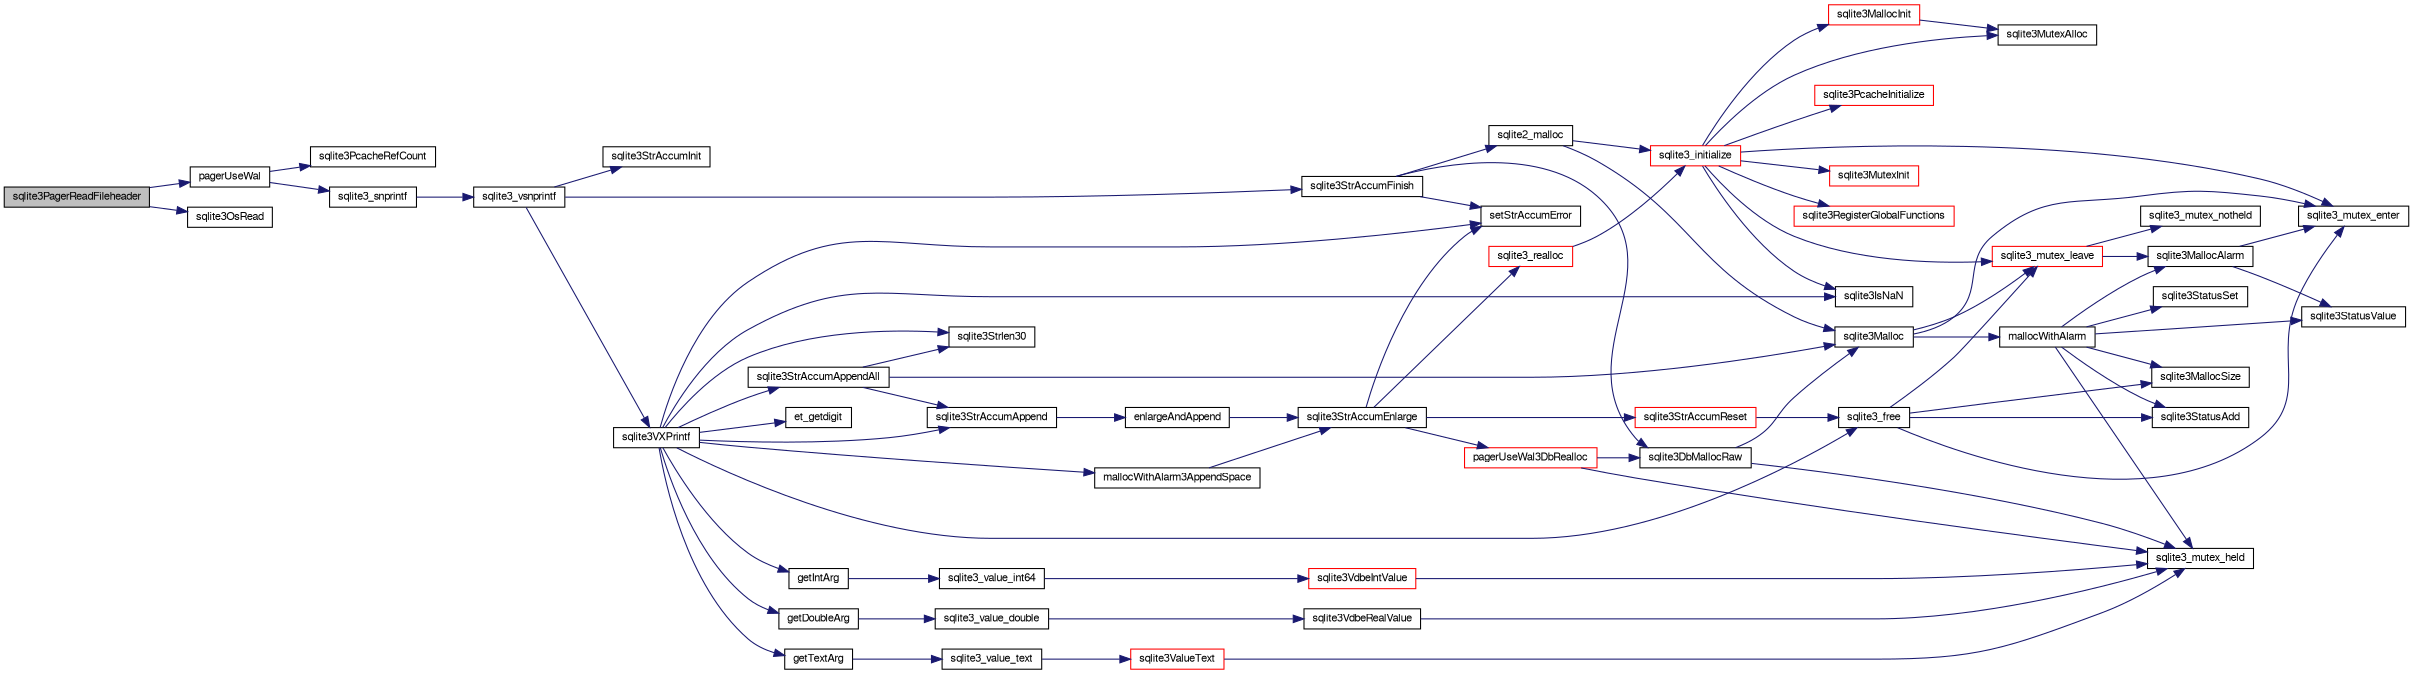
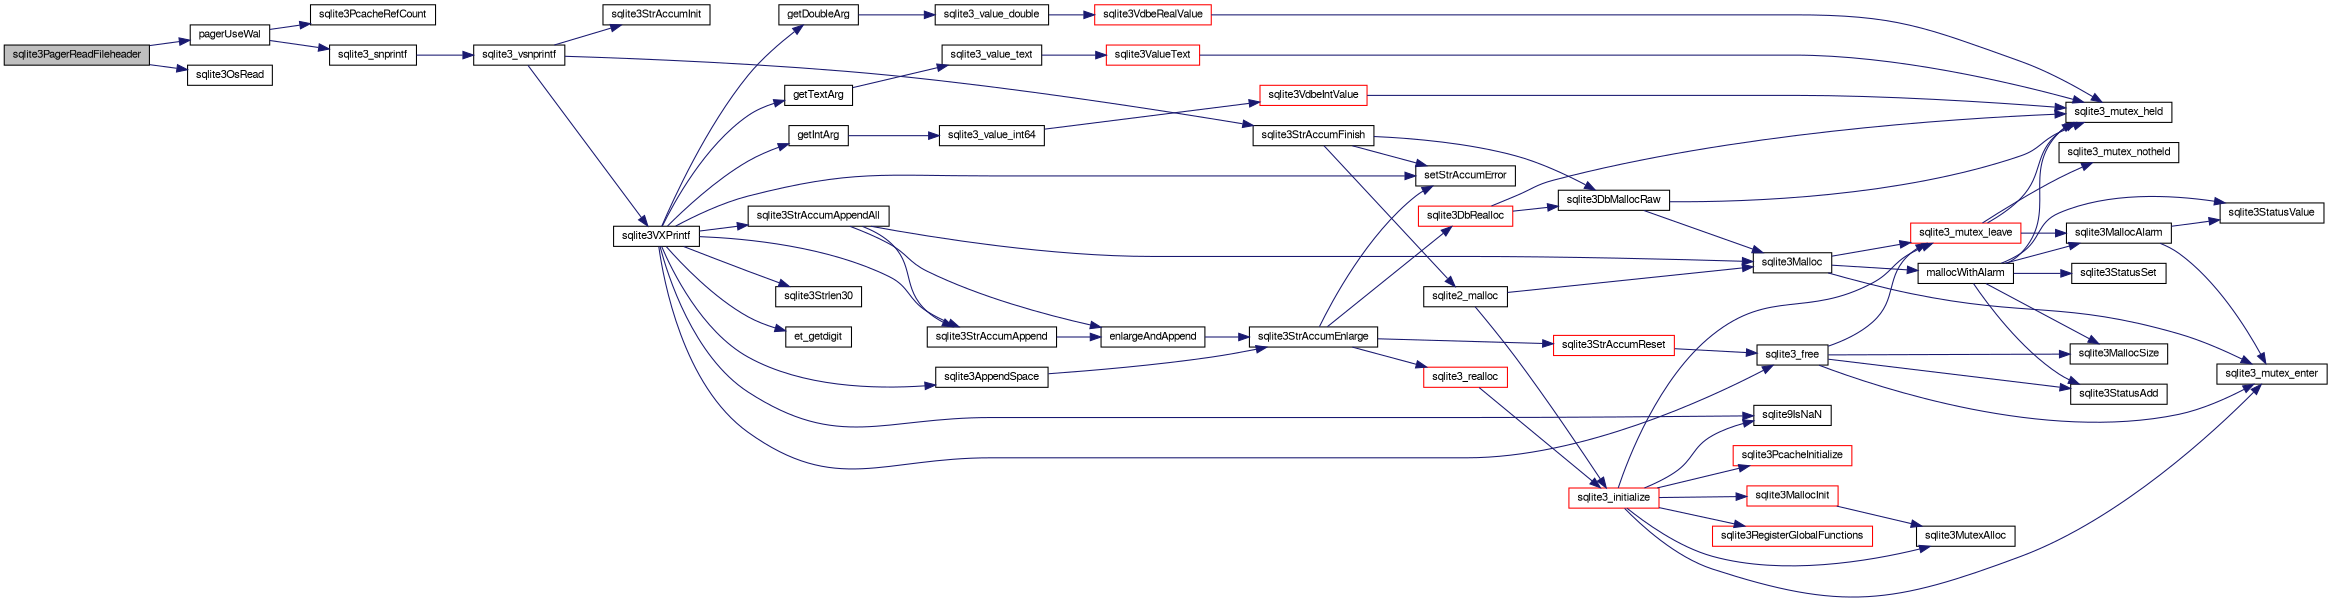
node "sqlite3MutexInit": removed
edge "sqlite3_mutex_leave" -> "sqlite3_mutex_held": added
node "sqlite3IsNaN": label "sqlite3IsNaN" -> "sqlite9IsNaN"
edge "sqlite3StrAccumAppendAll" -> "sqlite3Strlen30": now "sqlite3StrAccumAppendAll" -> "enlargeAndAppend"
node "pagerUseWal3DbRealloc": label "pagerUseWal3DbRealloc" -> "sqlite3DbRealloc"
node "mallocWithAlarm3AppendSpace": label "mallocWithAlarm3AppendSpace" -> "sqlite3AppendSpace"
node "sqlite3VdbeRealValue": color black -> red
